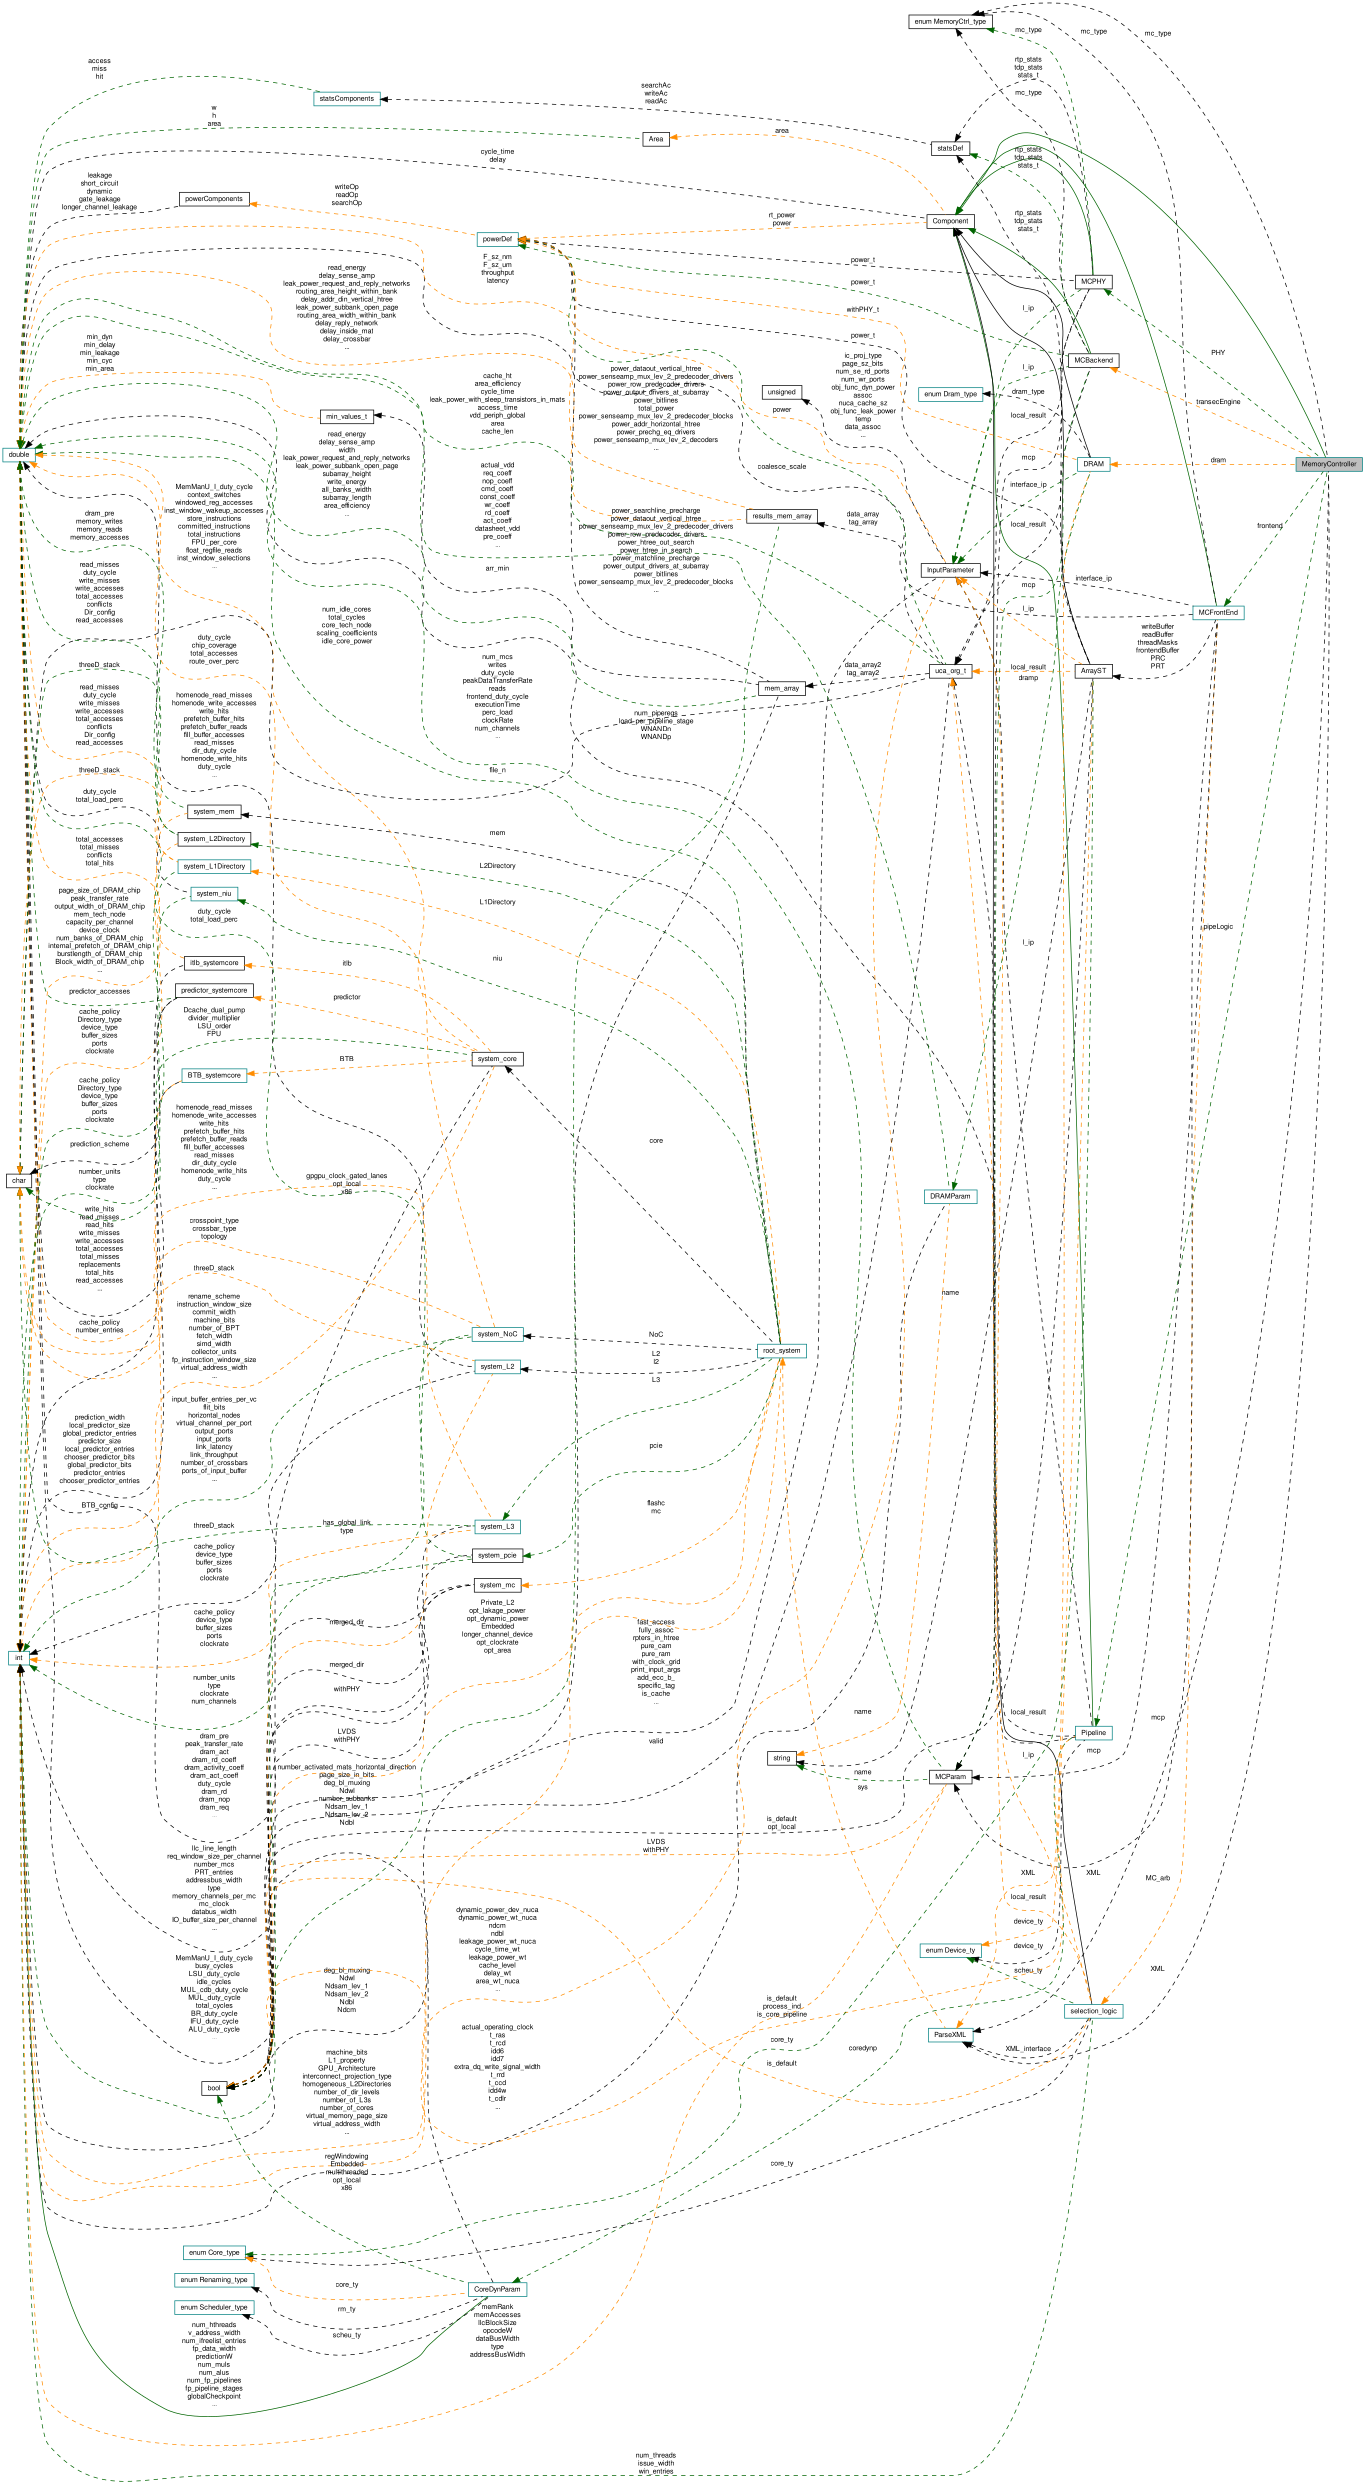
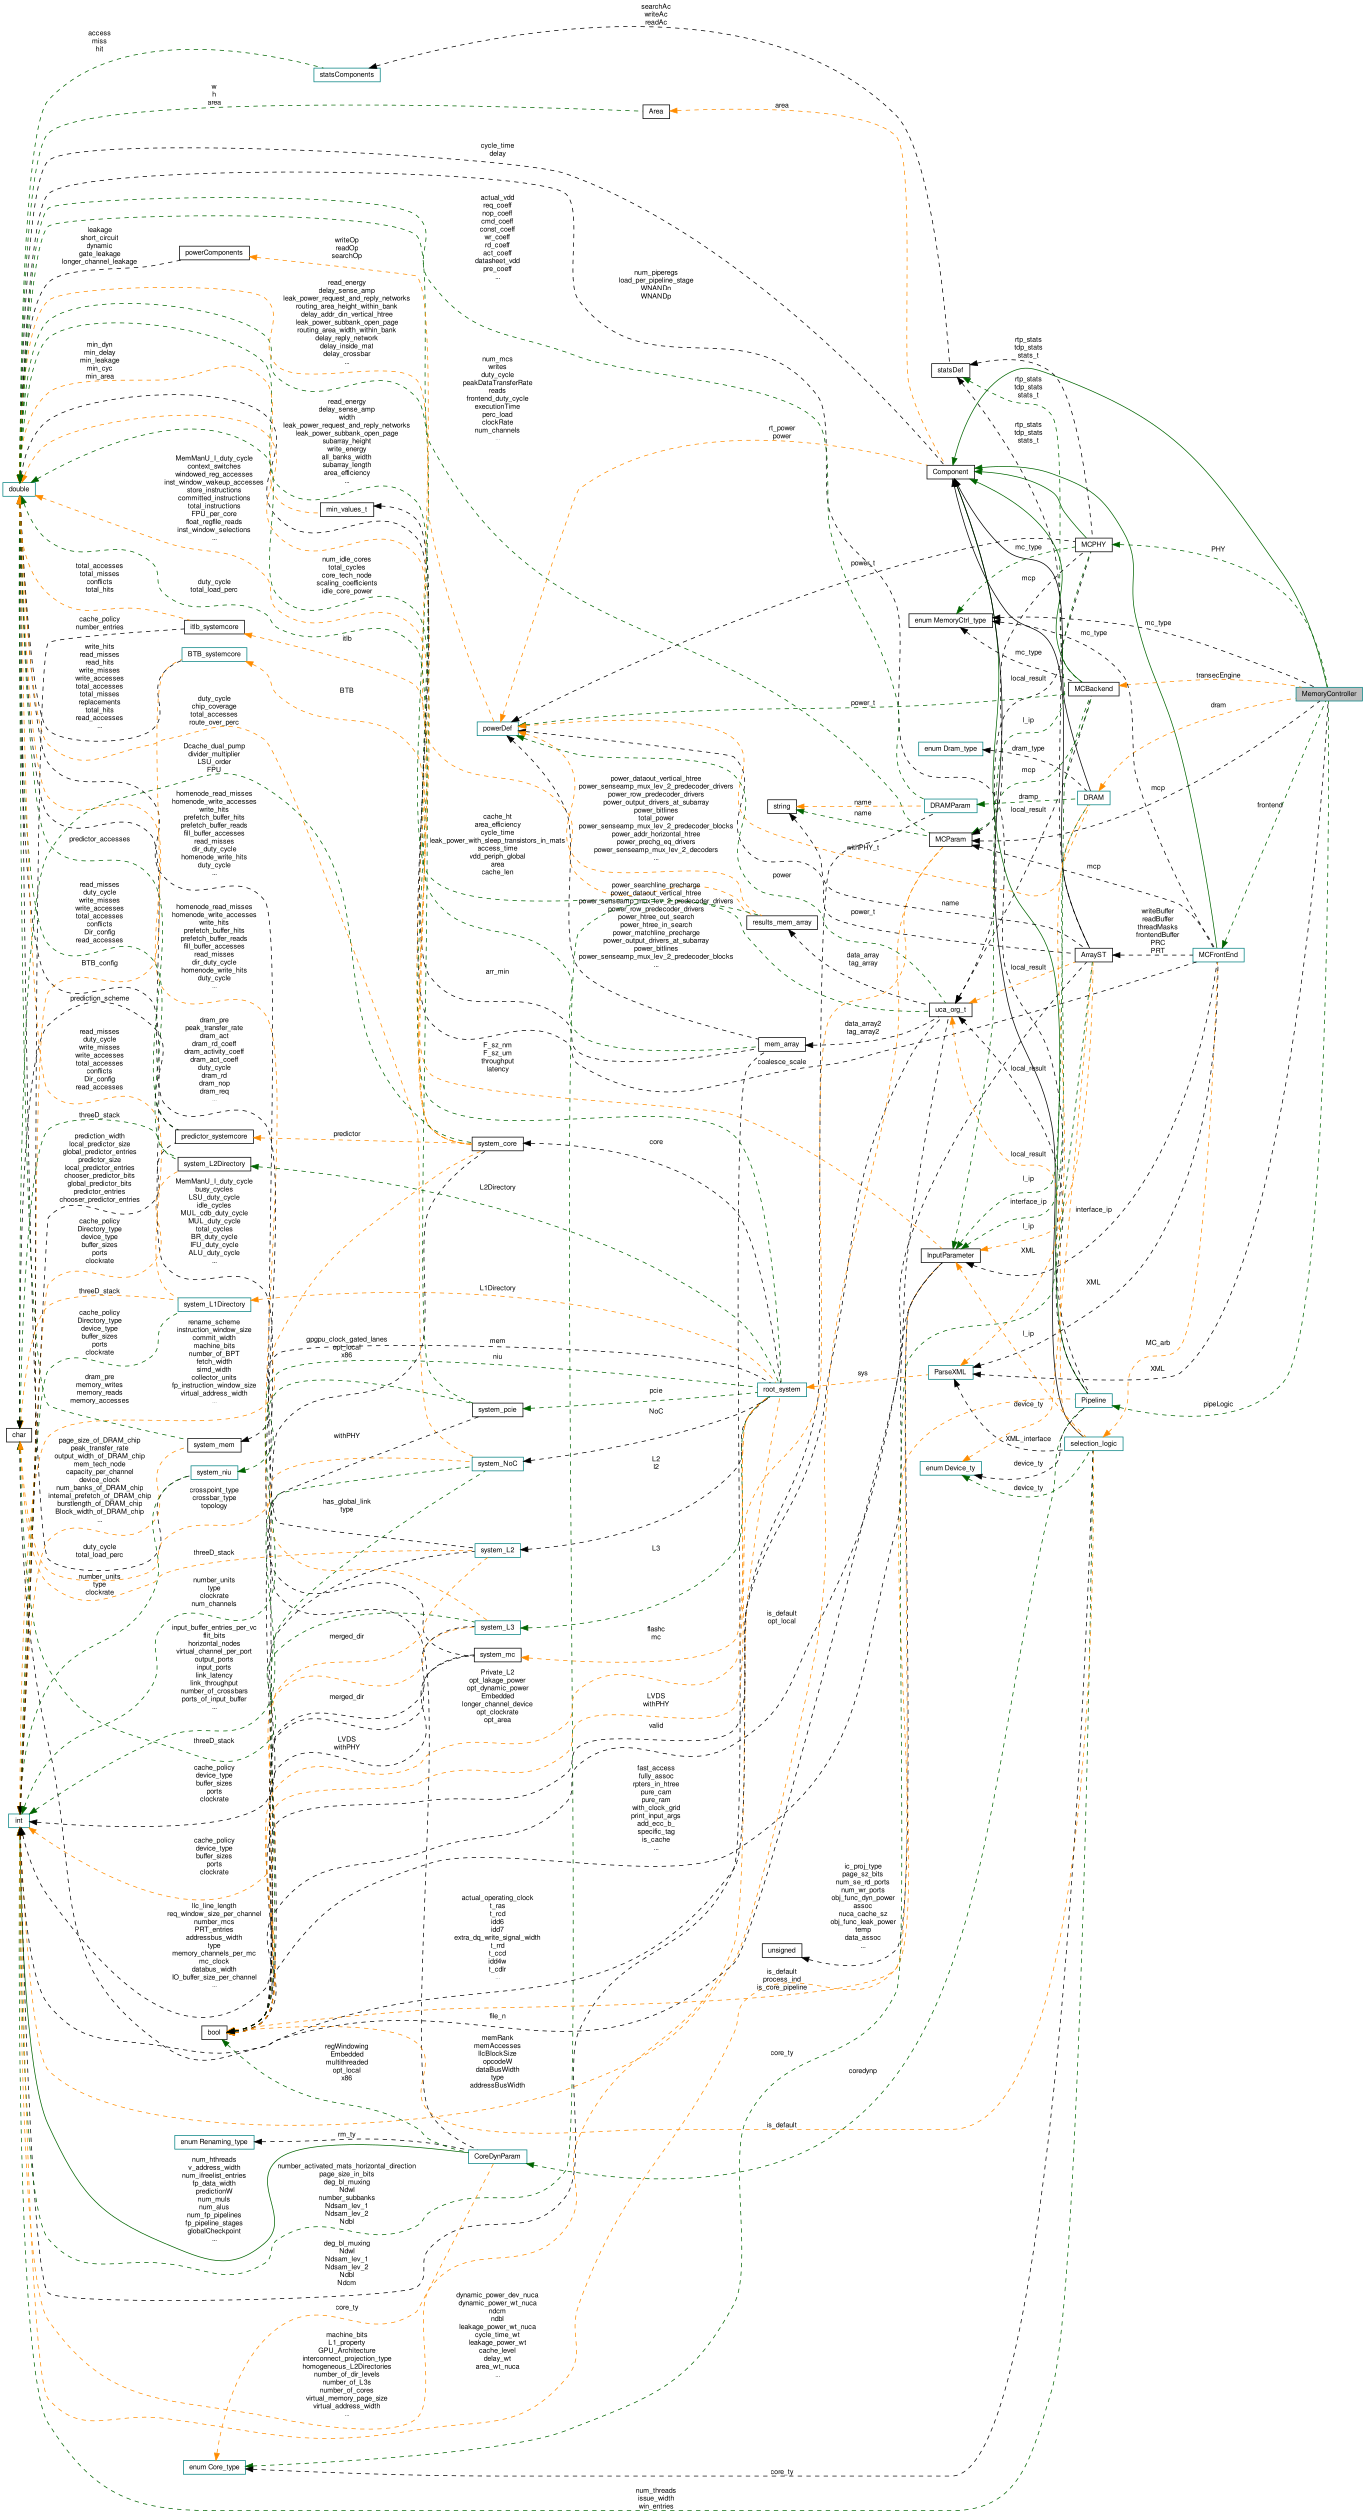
edge "Pipeline" -> "InputParameter": removed, label "l_ip"
edge "selection_logic" -> "enum Device_ty": label "scheu_ty" -> "device_ty"
node "enum Scheduler_type": removed
